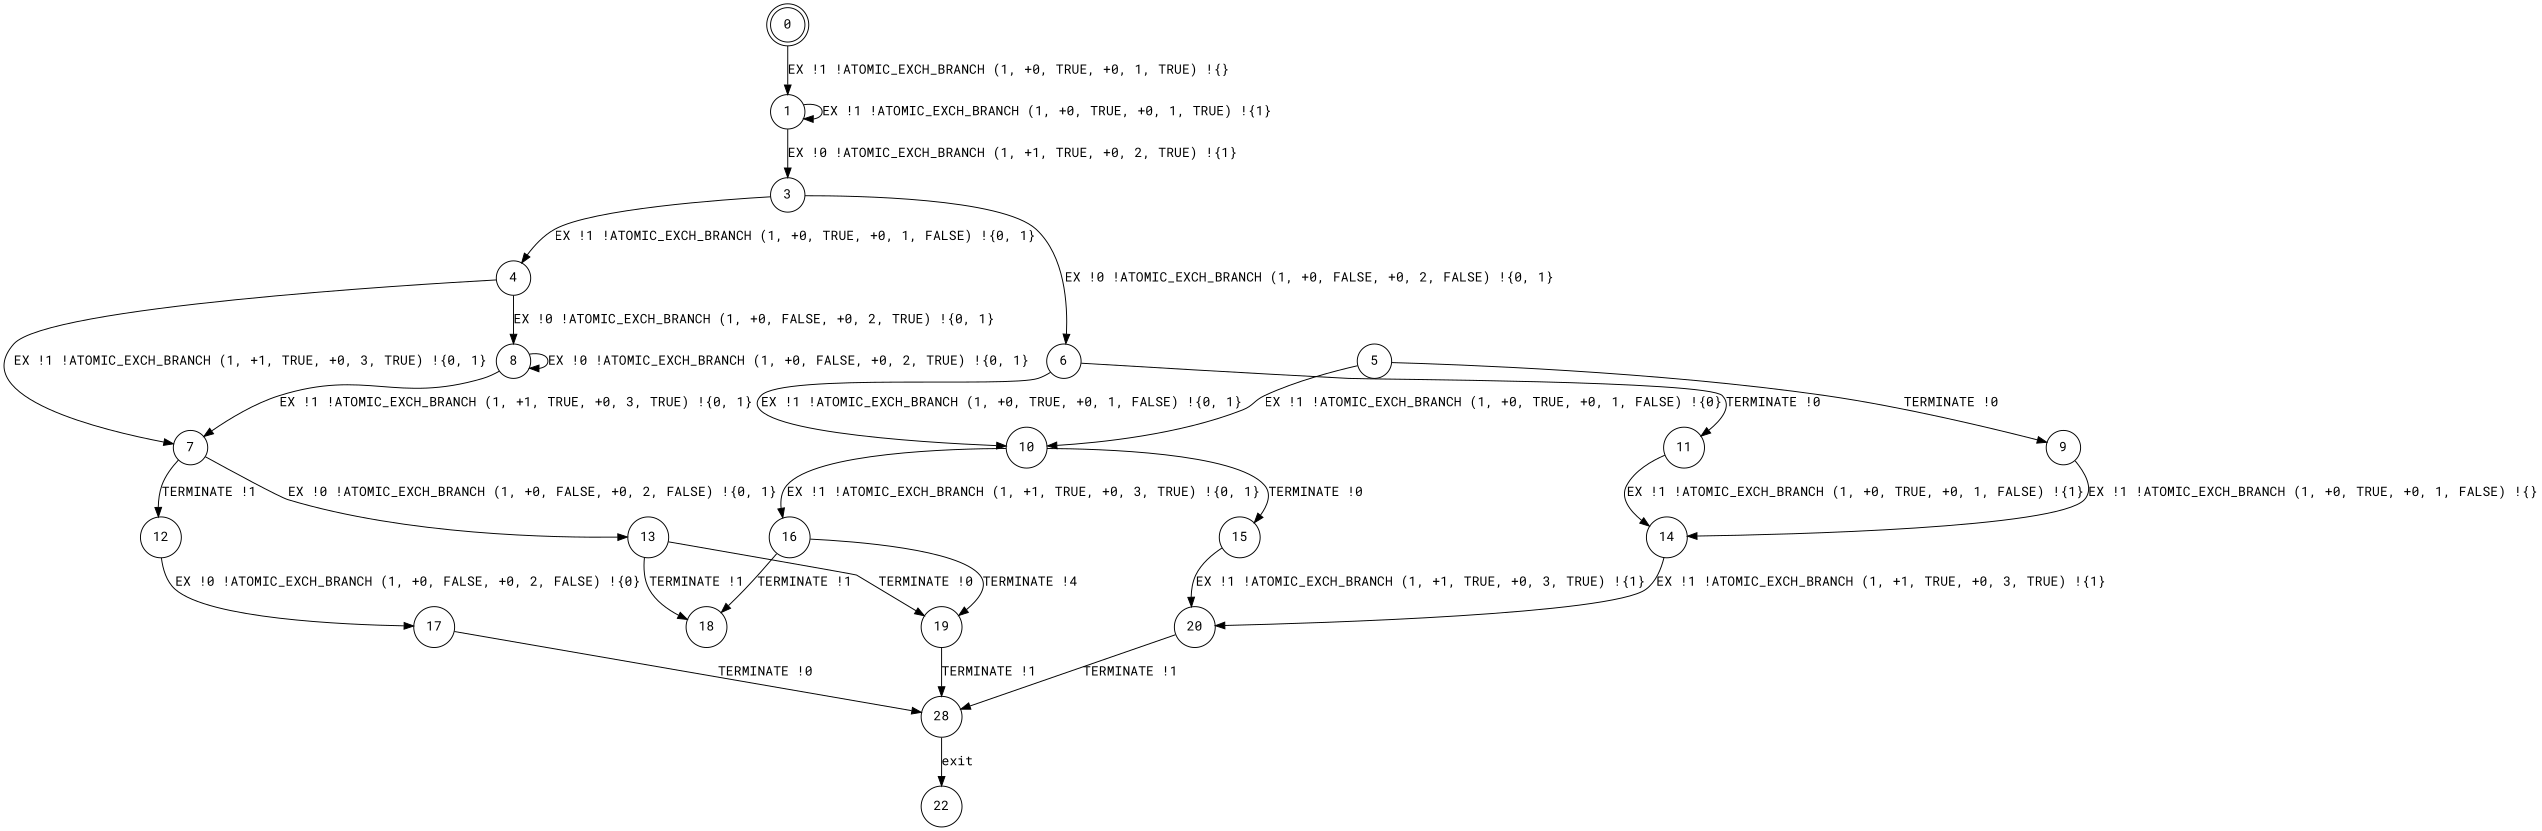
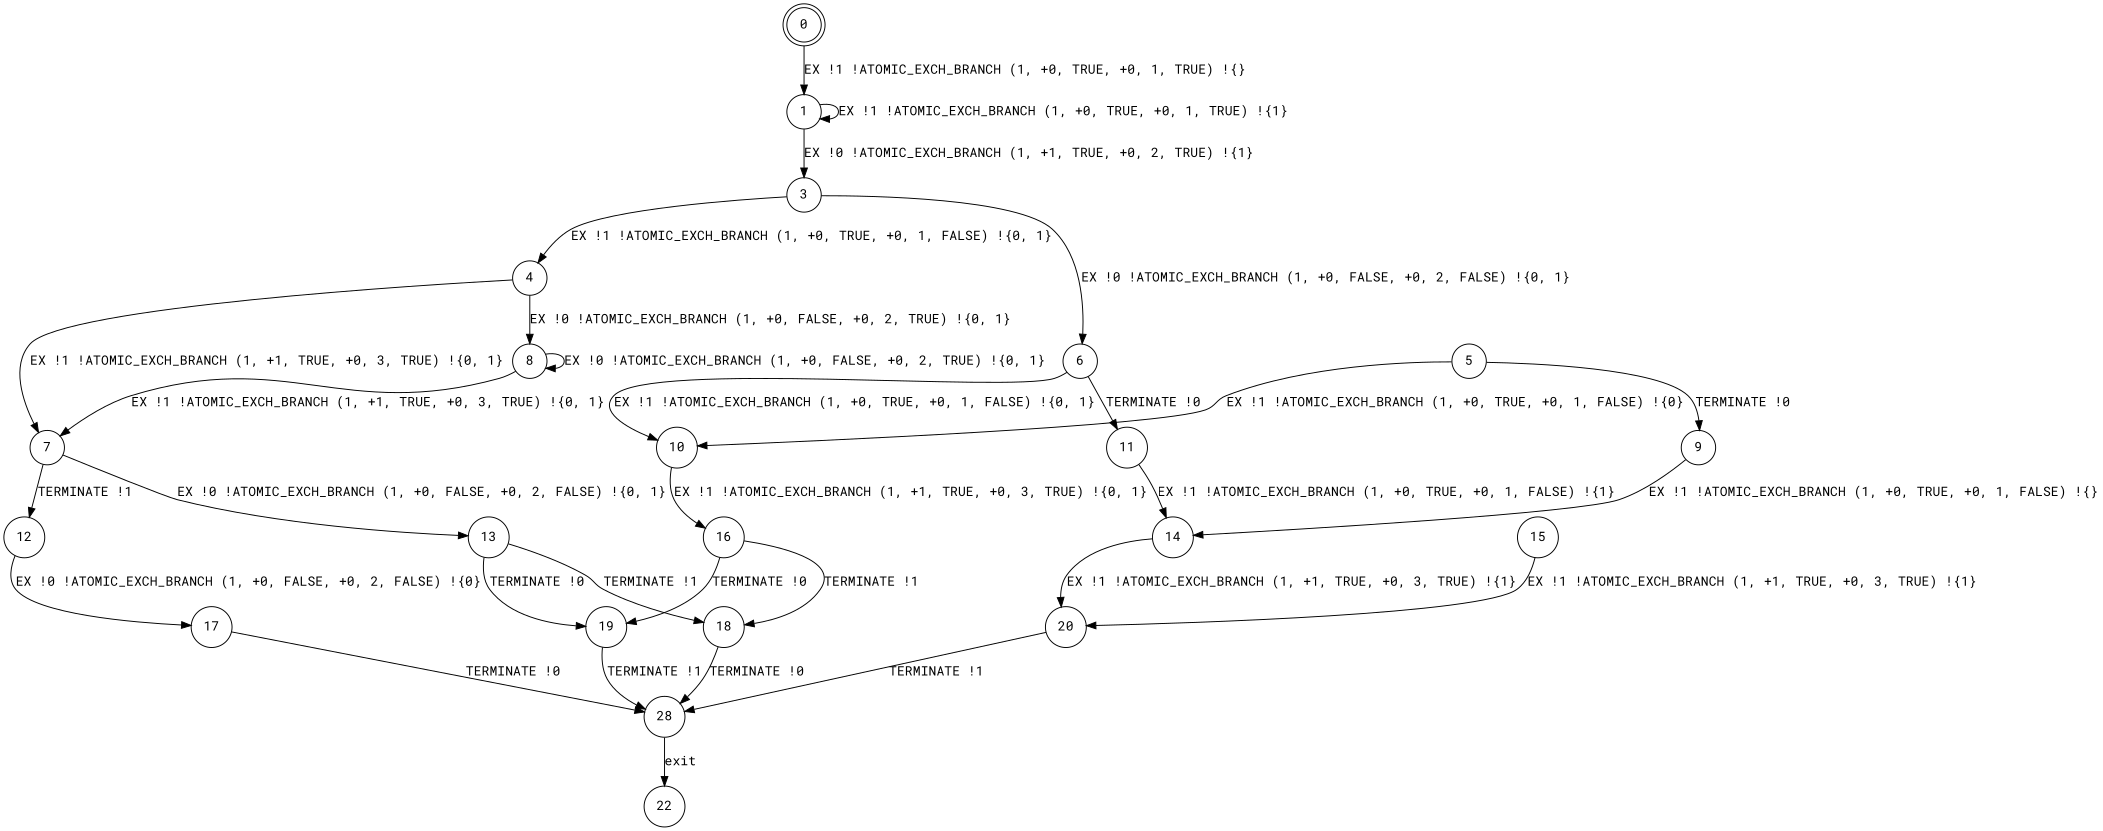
edge "10" -> "15": removed, label "TERMINATE !0"
edge "16" -> "19": label "TERMINATE !4" -> "TERMINATE !0"
edge "18" -> "28": added, label "TERMINATE !0"
